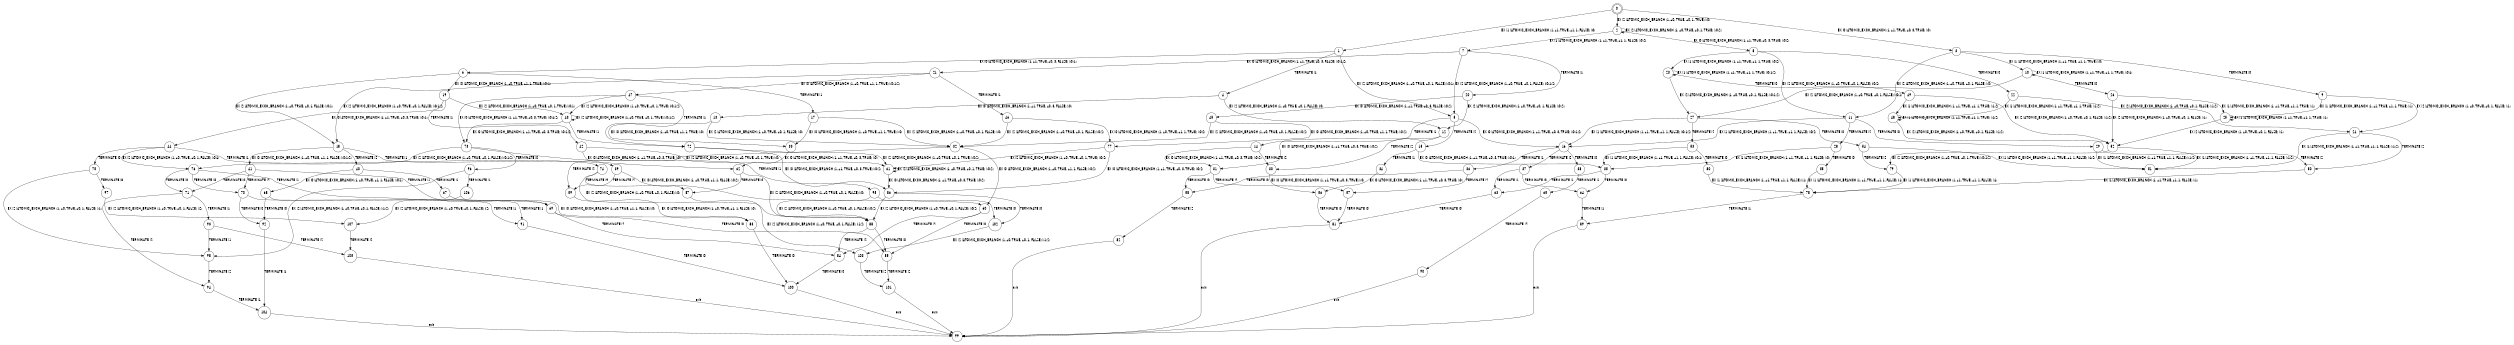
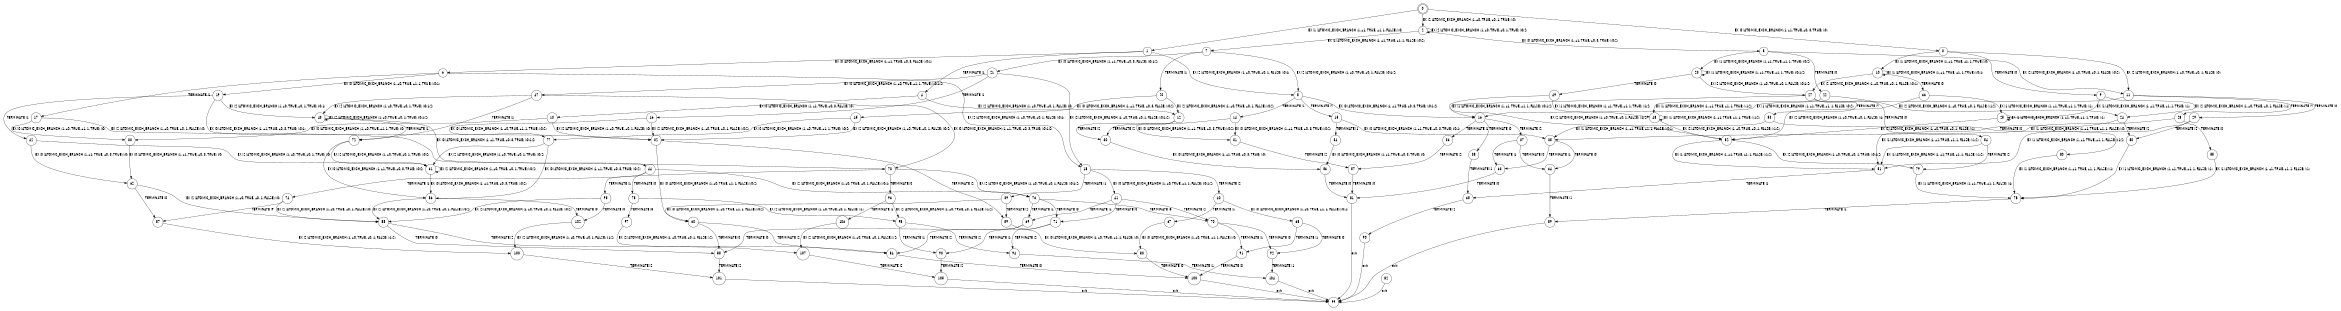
node "26": label "26" -> "66"
edge "51" -> "65": added, label "TERMINATE !1"
node "58": removed
edge "93" -> "98": reversed
